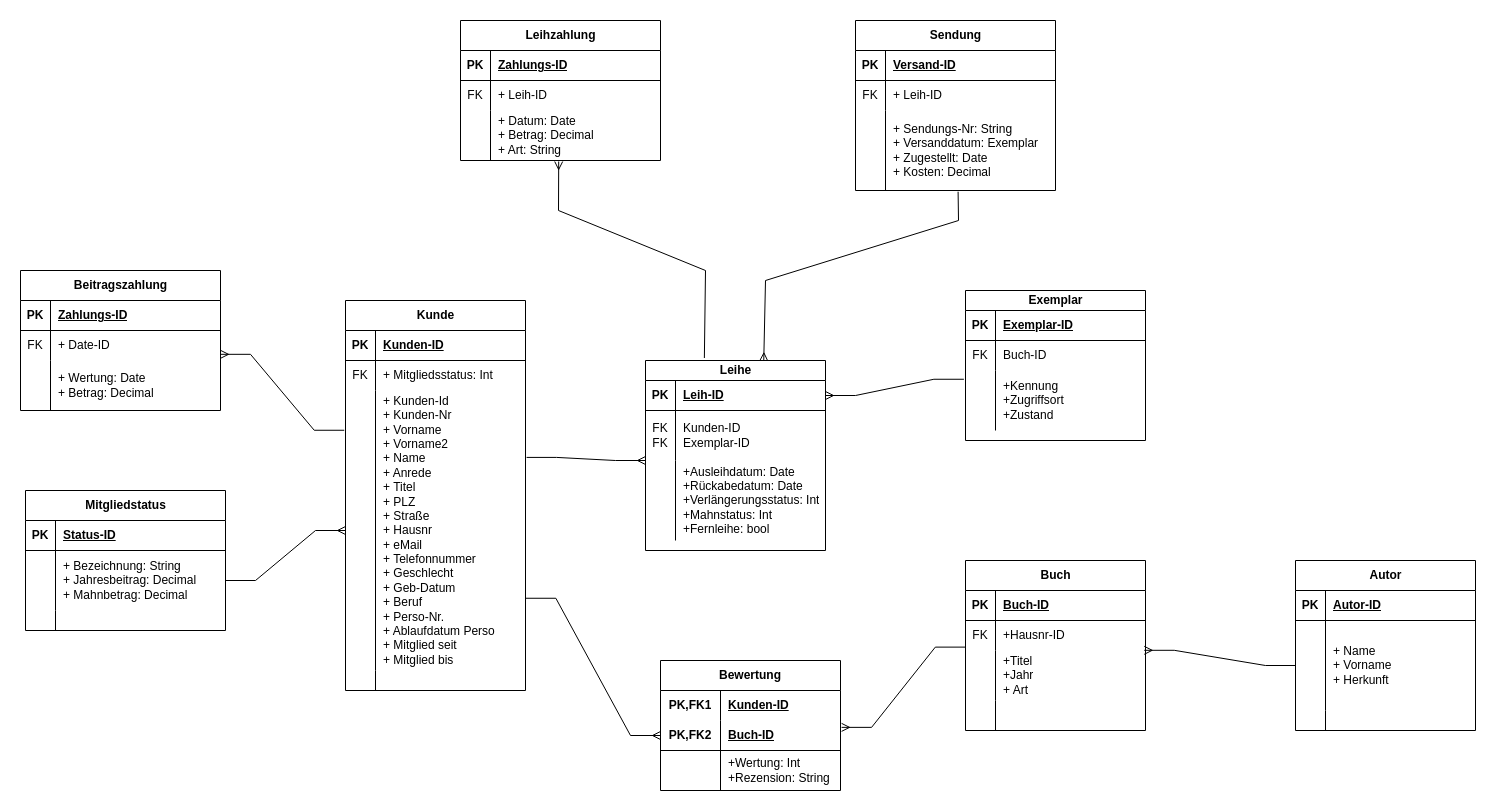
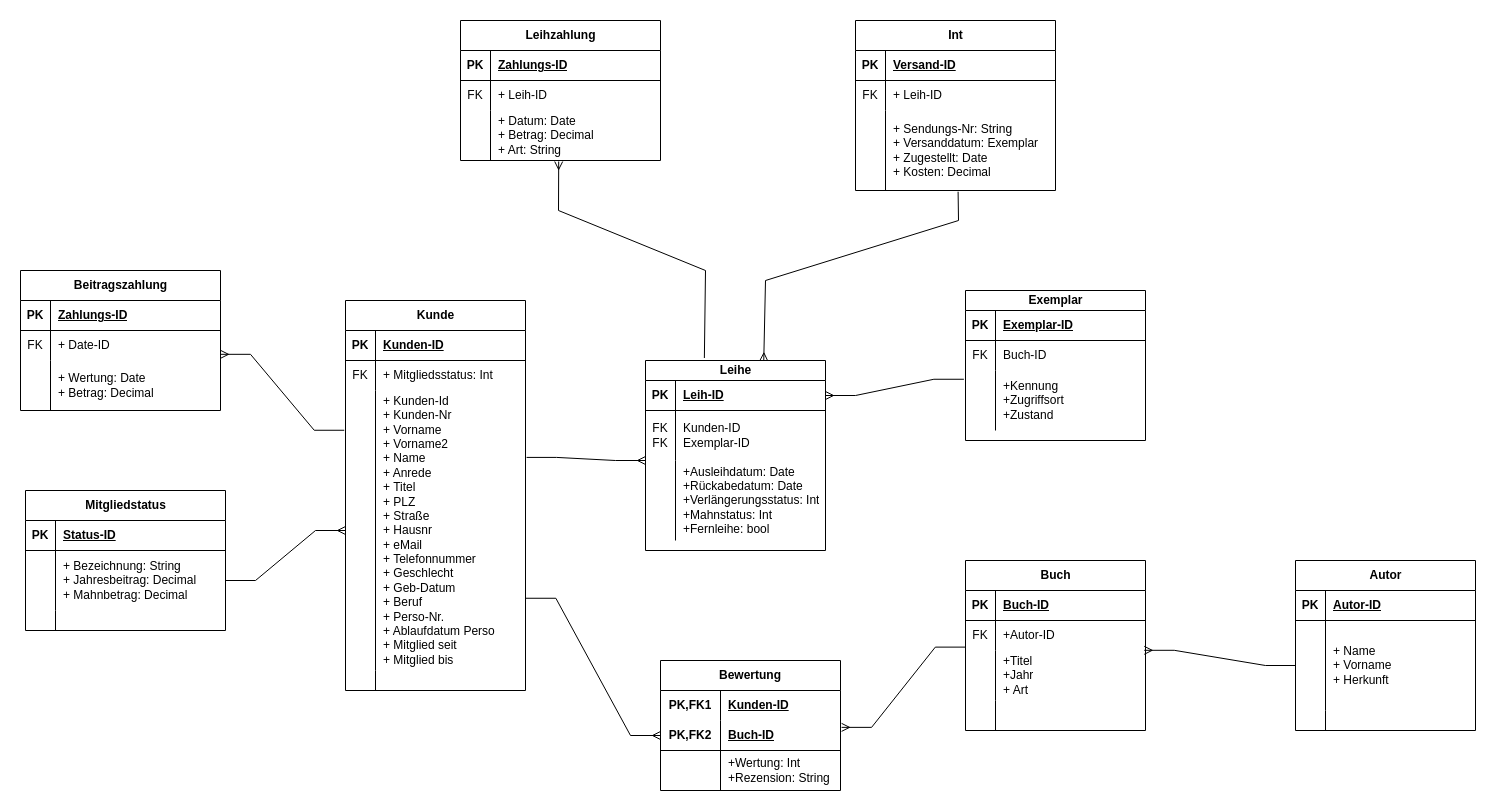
node "Sendung": label "Sendung" -> "Int"
node "+Hausnr-ID": label "+Hausnr-ID" -> "+Autor-ID"
